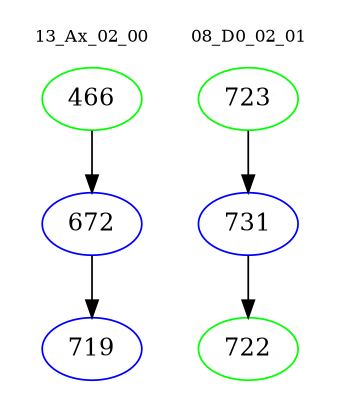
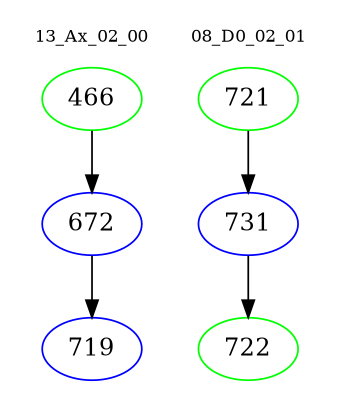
node "723": label "723" -> "721"
